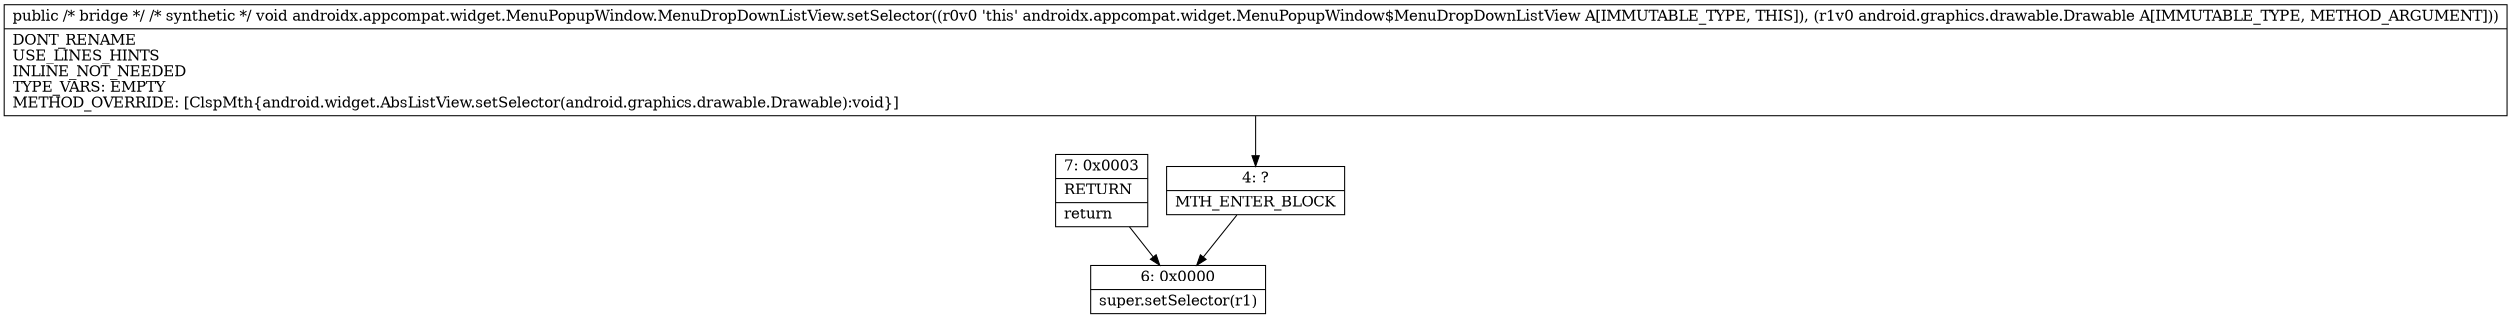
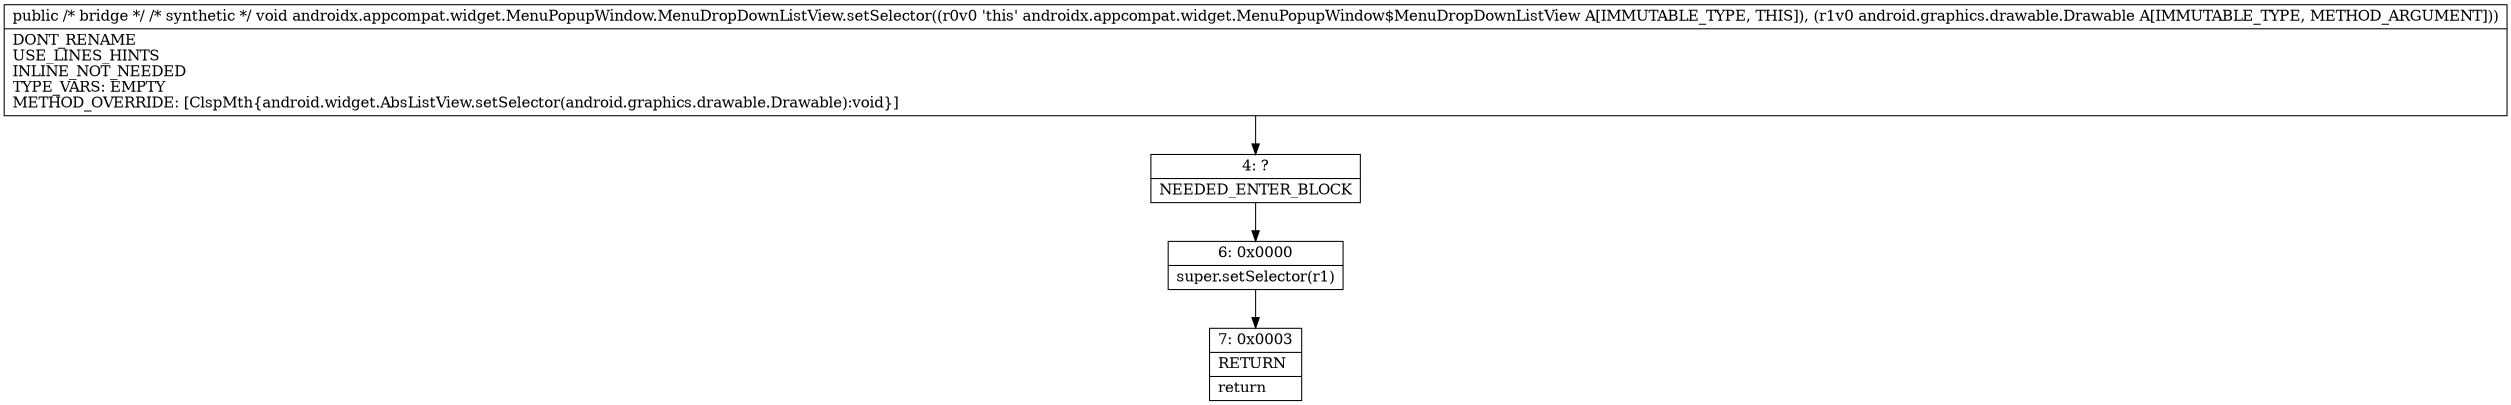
node "4: ?": text "MTH_ENTER_BLOCK" -> "NEEDED_ENTER_BLOCK"
edge "7: 0x0003" -> "6: 0x0000": reversed
